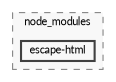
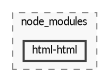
node "escape-html": label "escape-html" -> "html-html"
